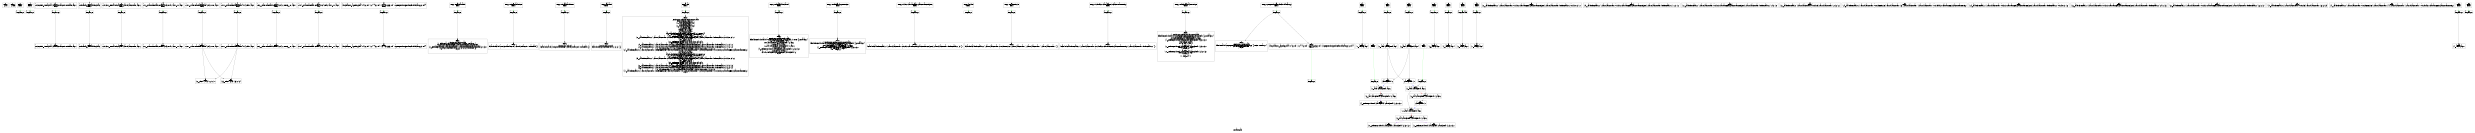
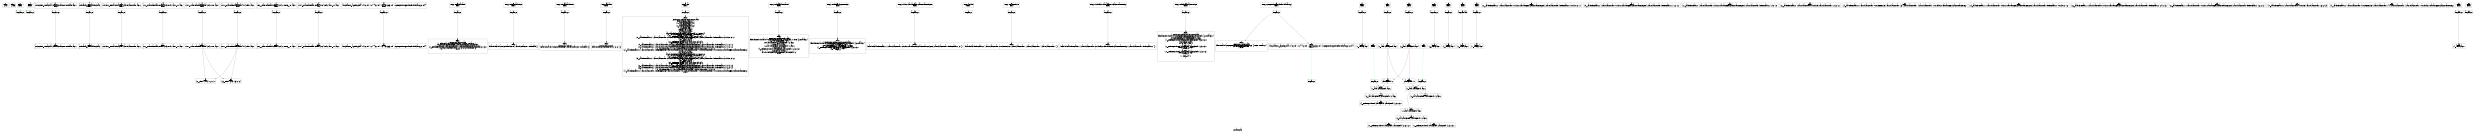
node "121": removed
